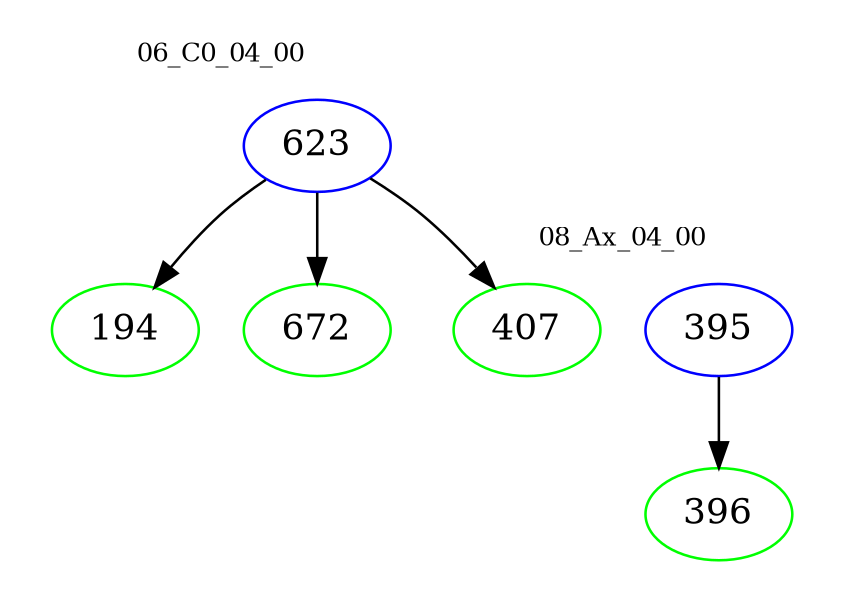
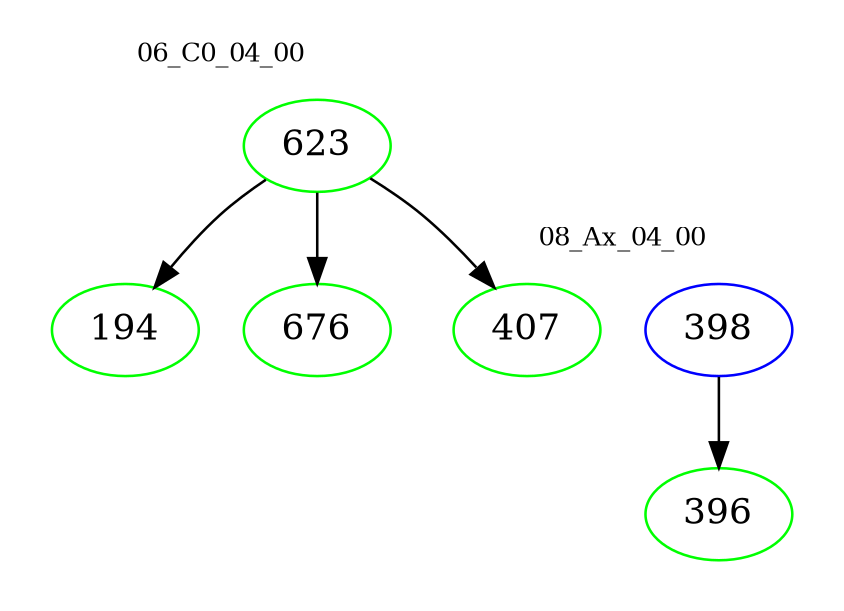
node "623": color blue -> green
node "672": label "672" -> "676"
node "395": label "395" -> "398"
